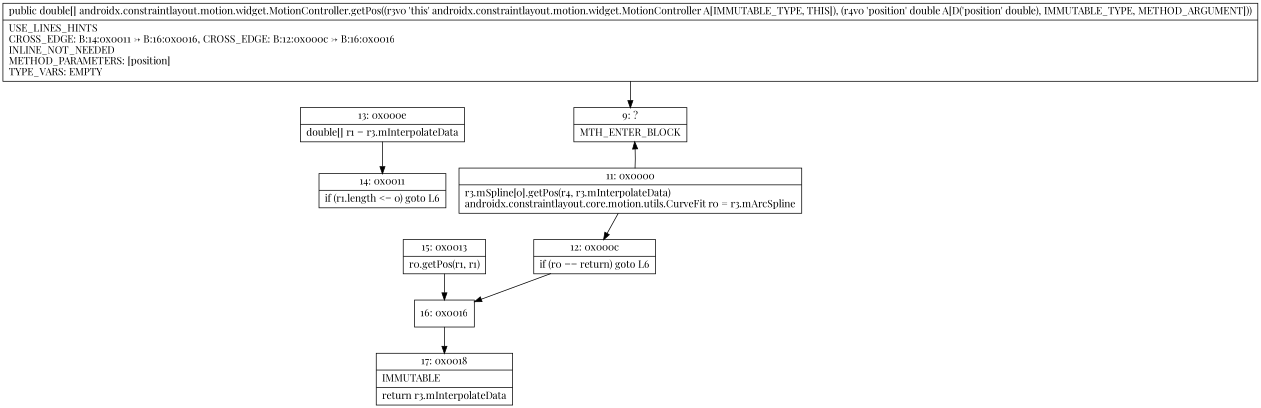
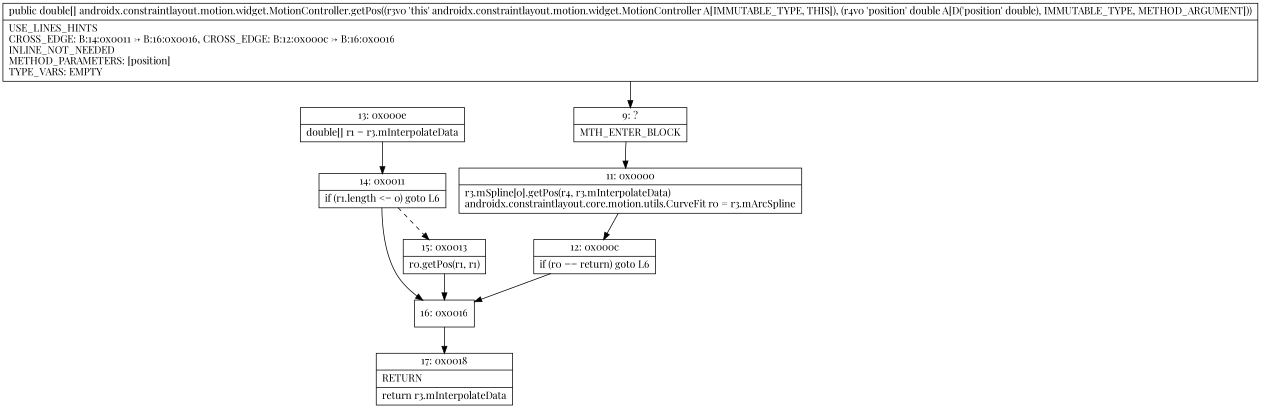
edge "11: 0x0000" -> "9: ?": reversed
edge "14: 0x0011" -> "15: 0x0013": added
edge "14: 0x0011" -> "16: 0x0016": added
node "17: 0x0018": text "IMMUTABLE" -> "RETURN"
